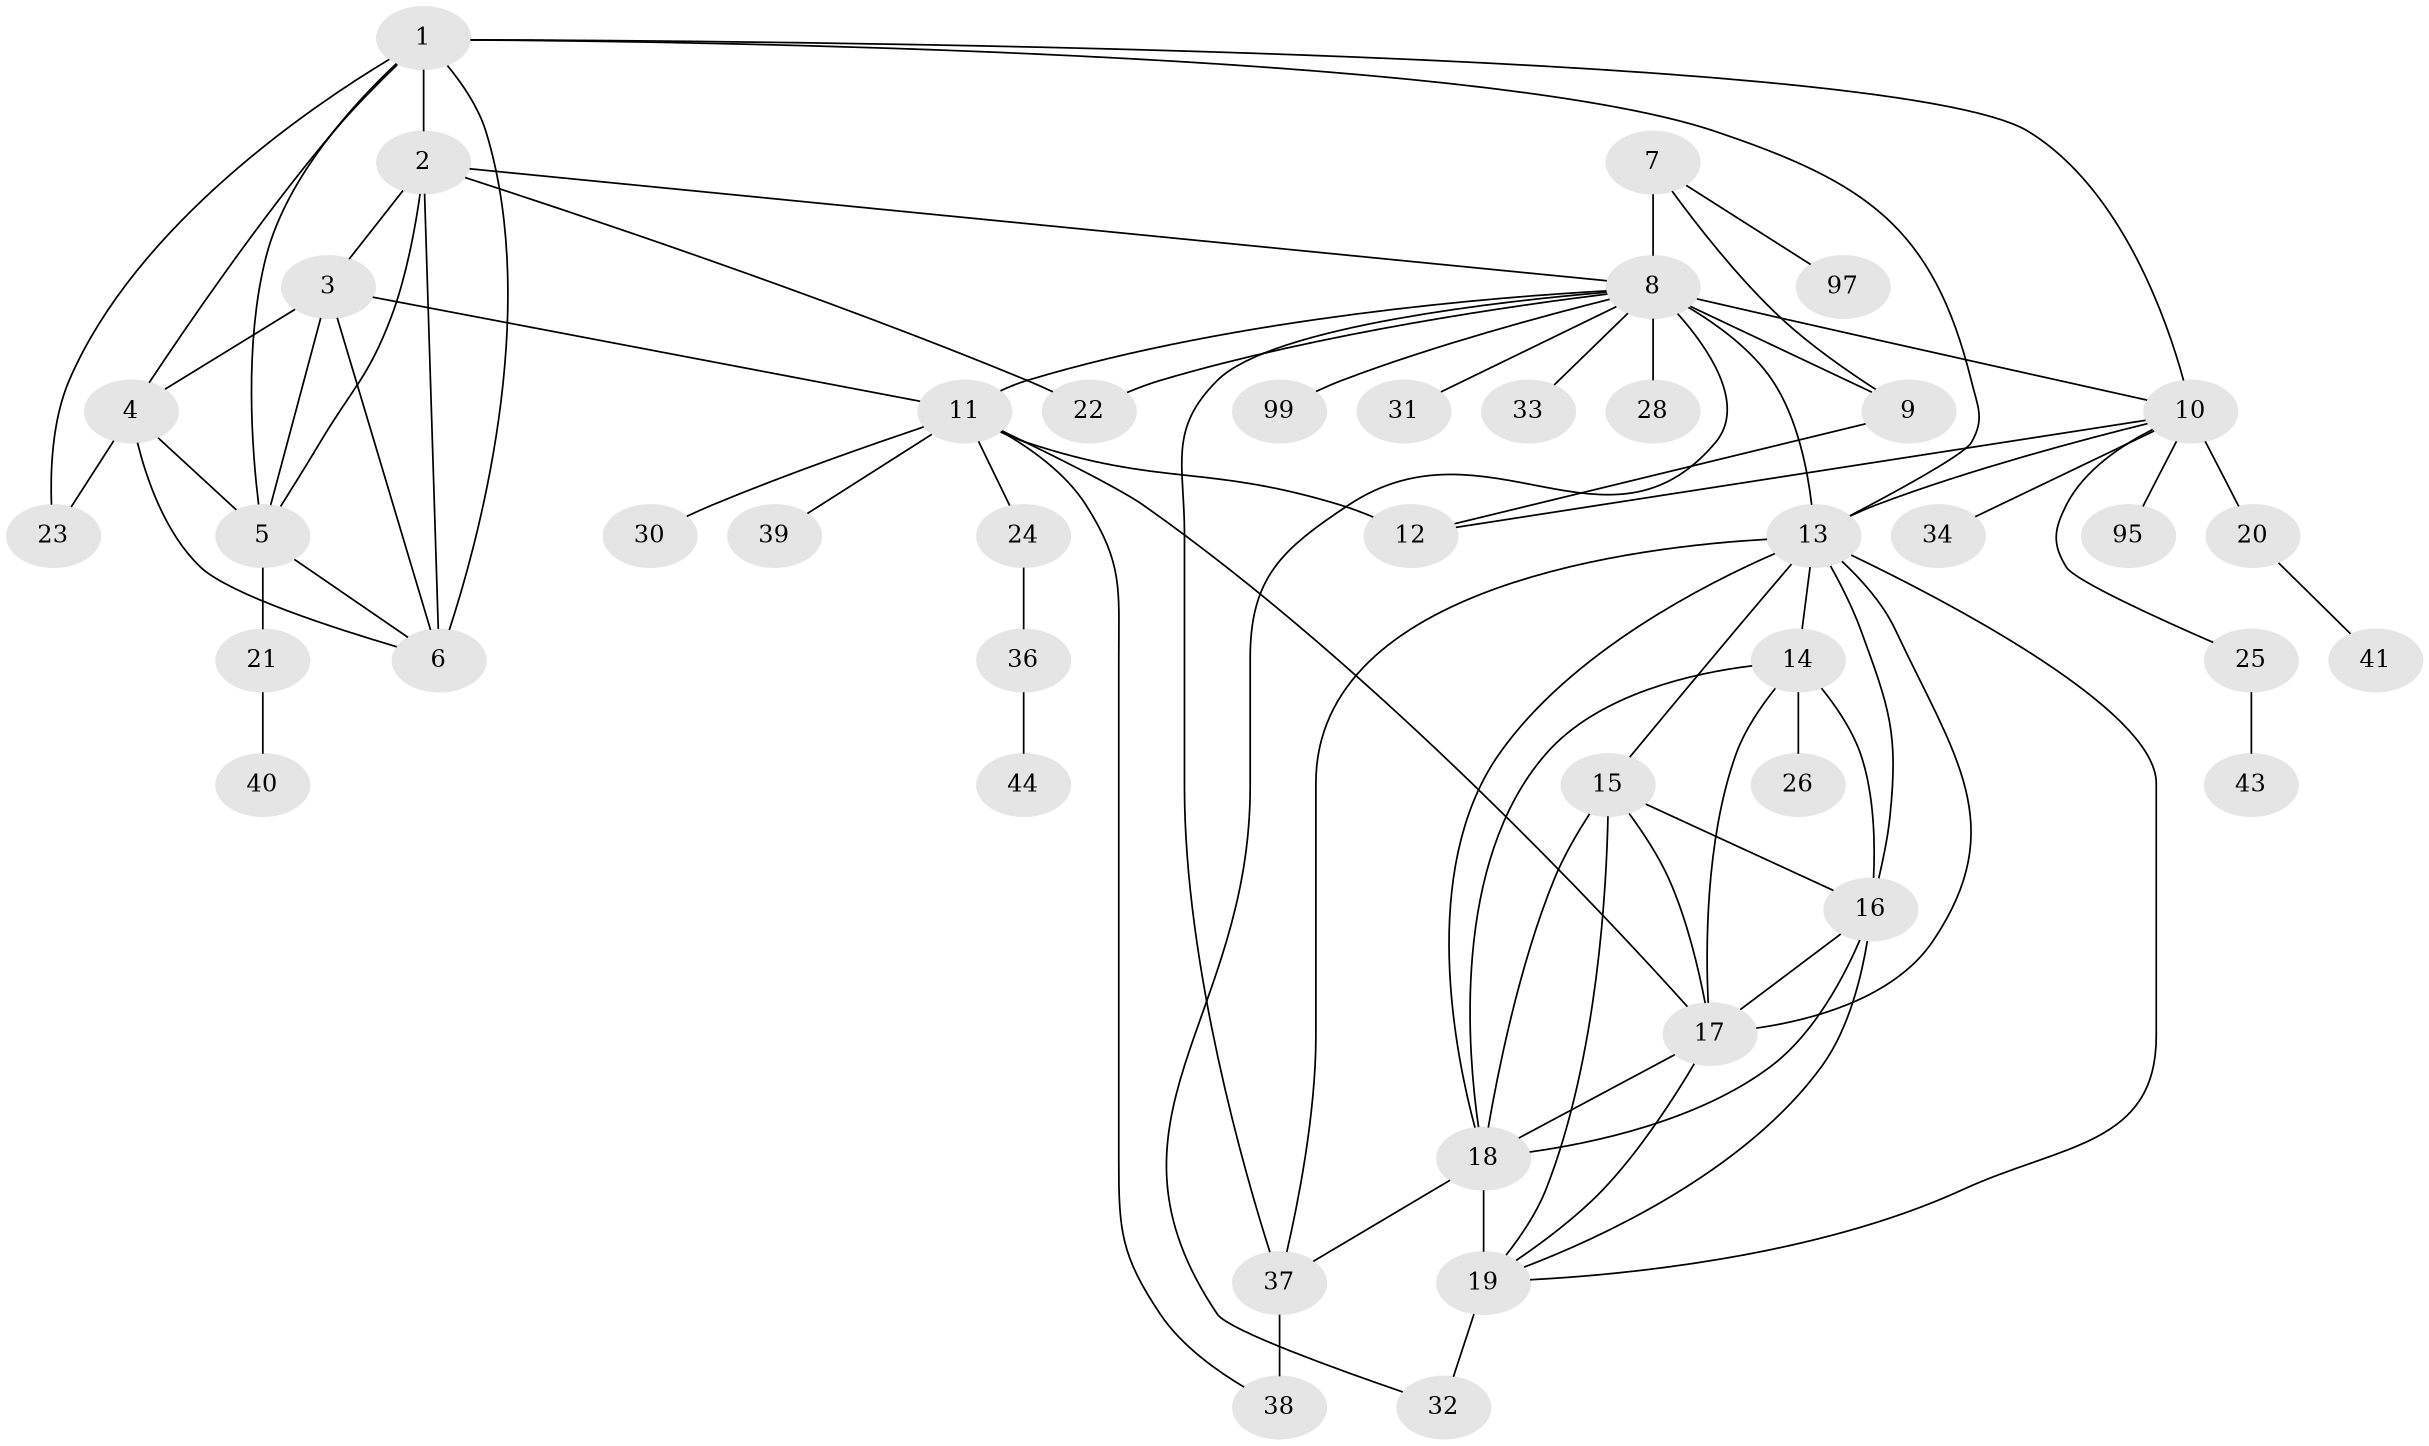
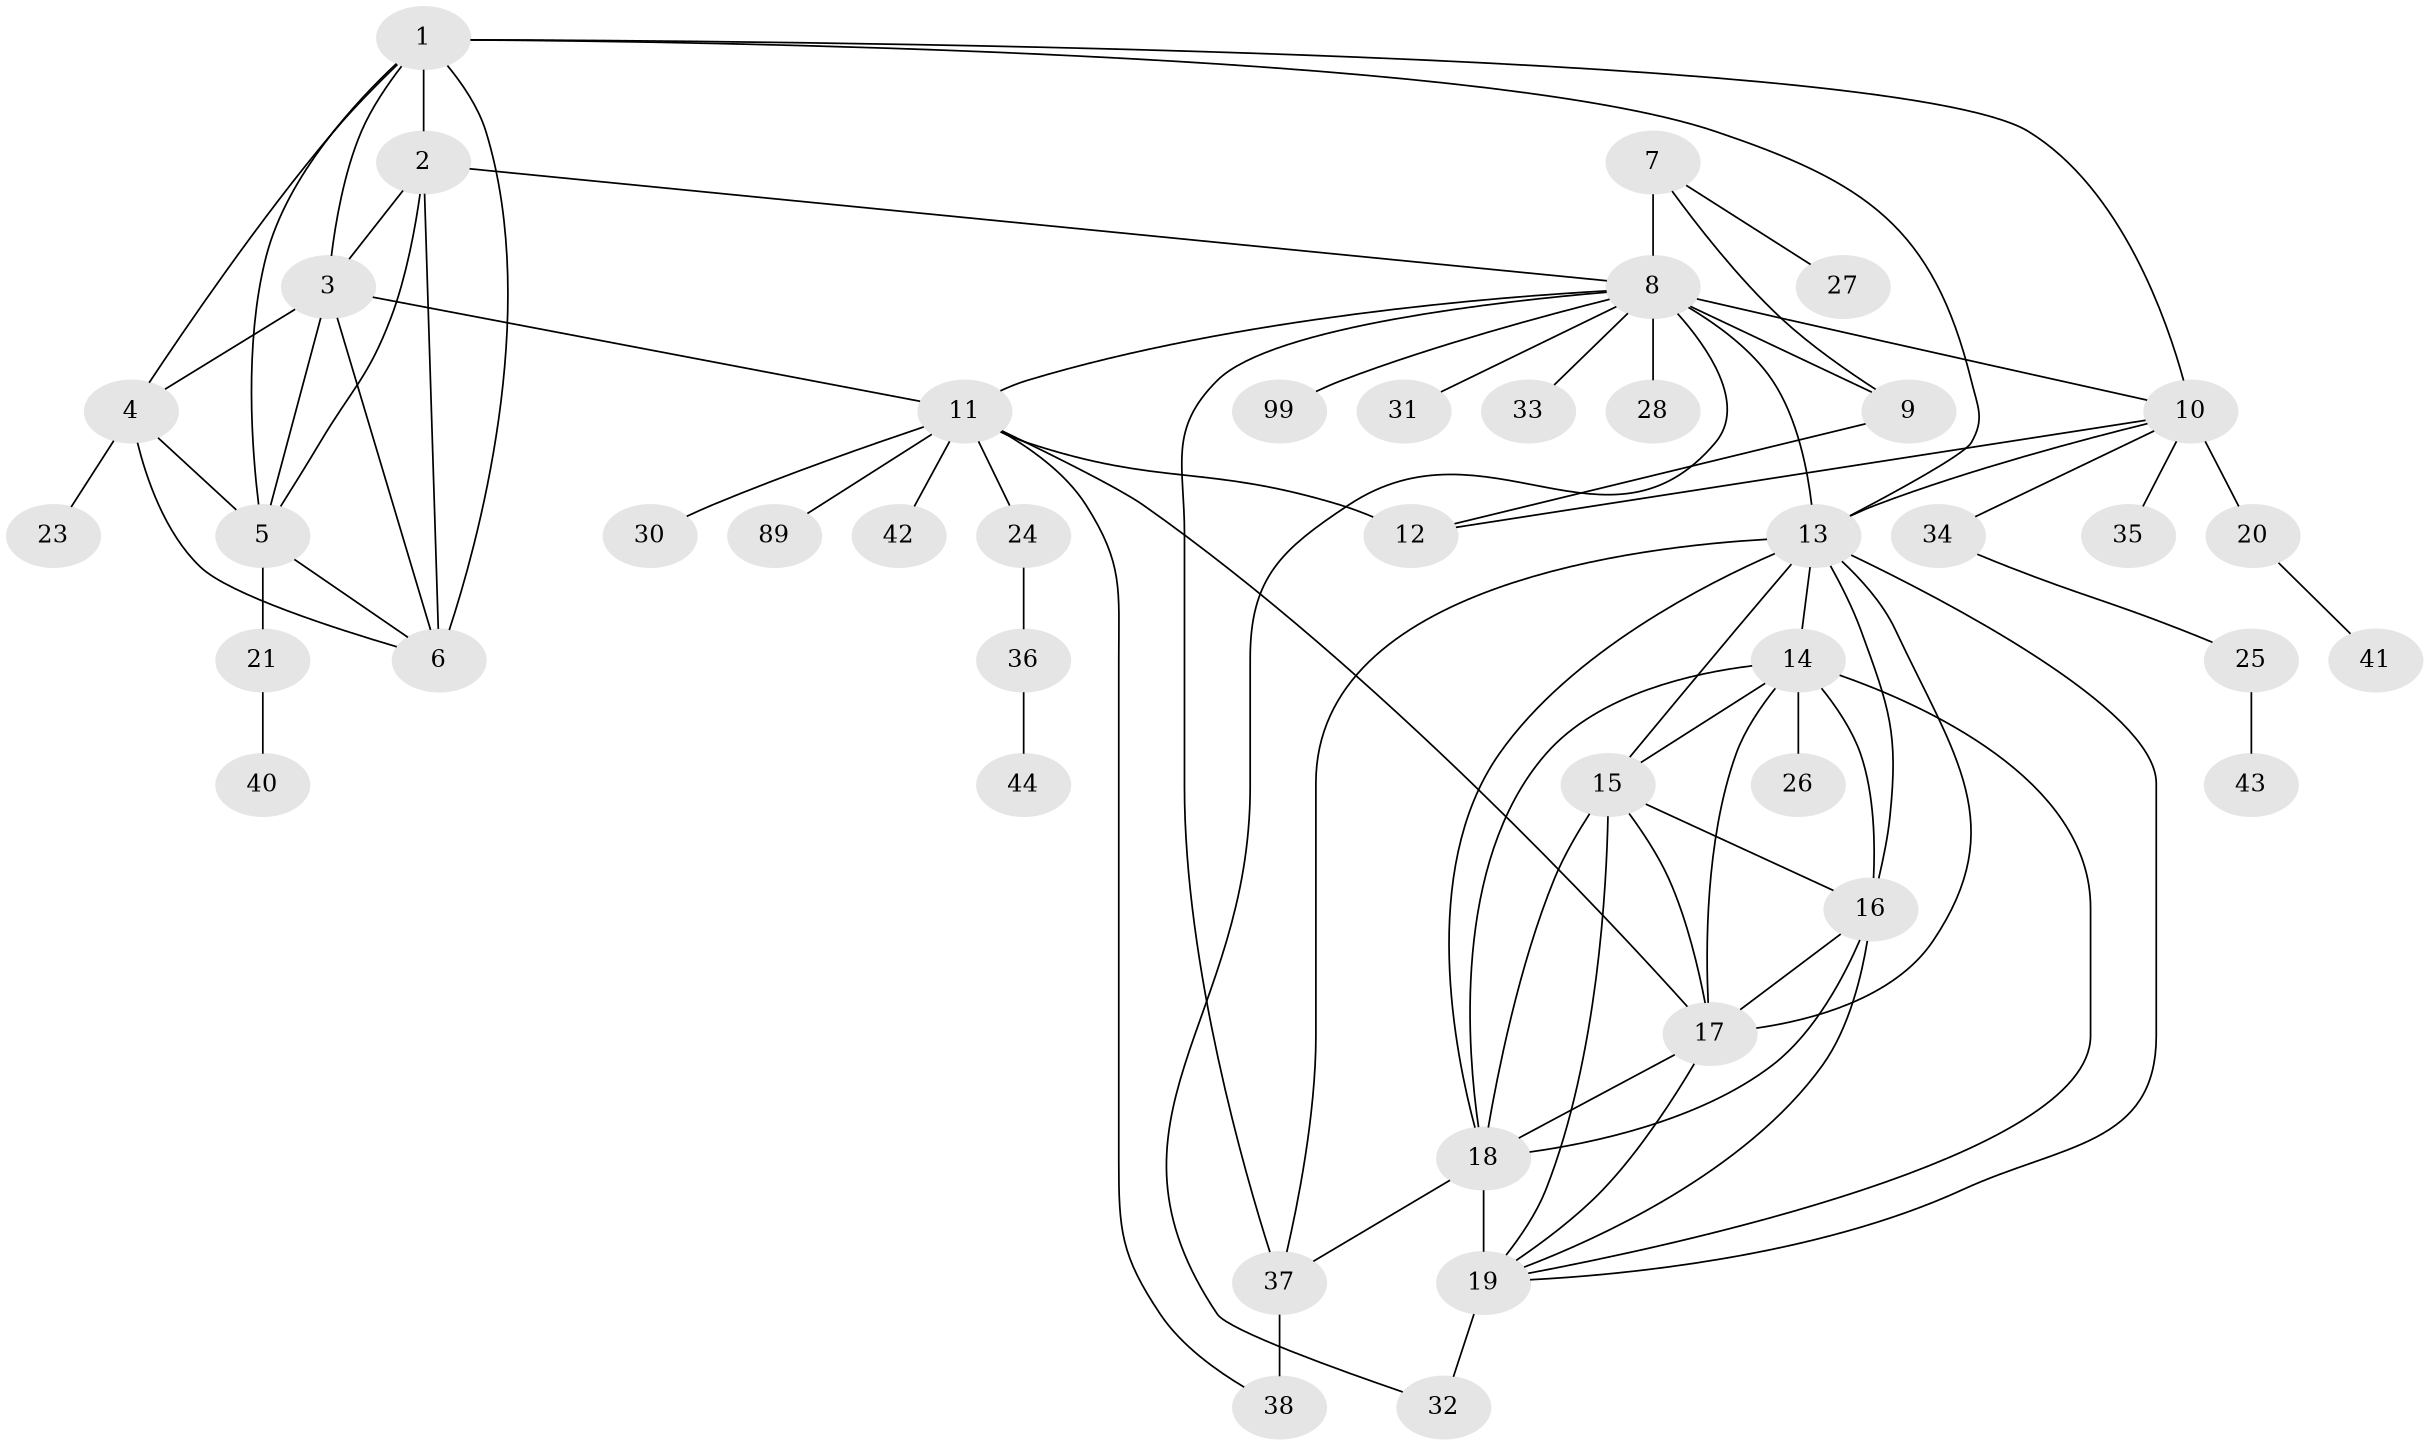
edge "1" -- "23": now "1" -- "3"
node "97": label "97" -> "27"
node "22": removed
node "39": label "39" -> "89"
node "42": added
node "95": label "95" -> "35"
edge "10" -- "25": now "34" -- "25"
edge "14" -- "15": added
edge "14" -- "19": added
